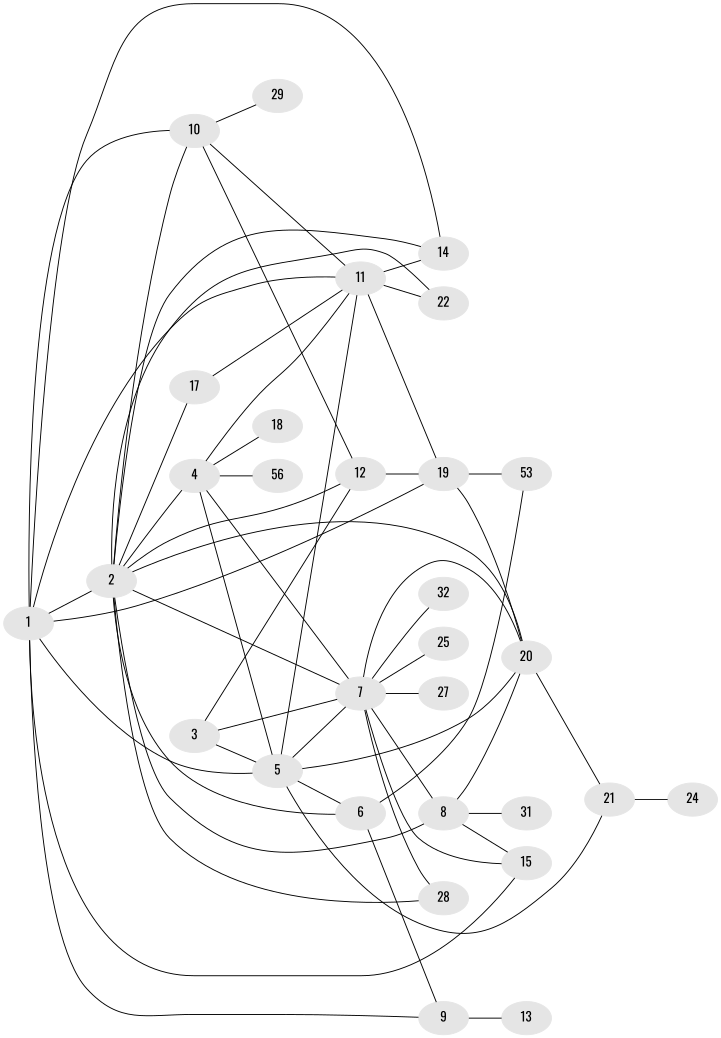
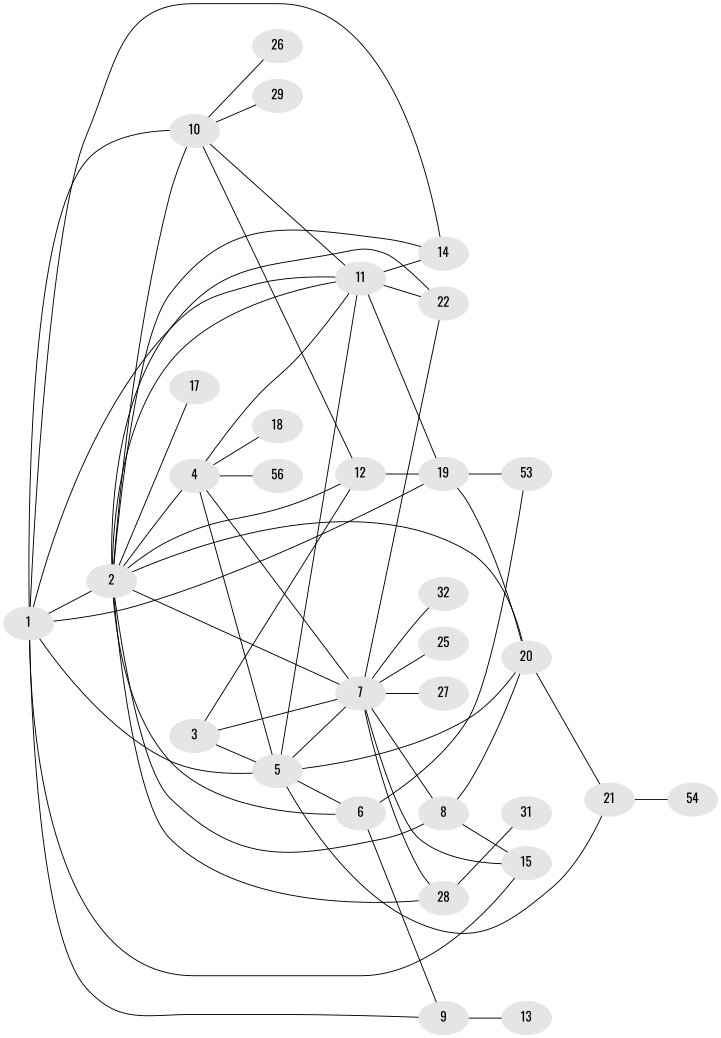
node "26": added
edge "11" -- "17": now "11" -- "2"
edge "20" -- "7": now "22" -- "7"
node "24": label "24" -> "54"
edge "8" -- "31": now "28" -- "31"
